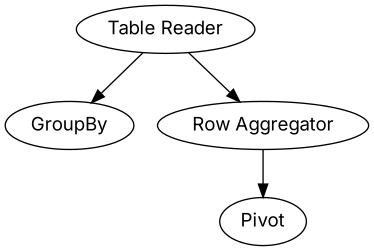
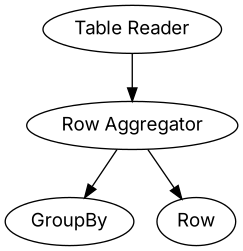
edge "Table Reader" -> "GroupBy": now "Row Aggregator" -> "GroupBy"
node "Pivot": label "Pivot" -> "Row"
